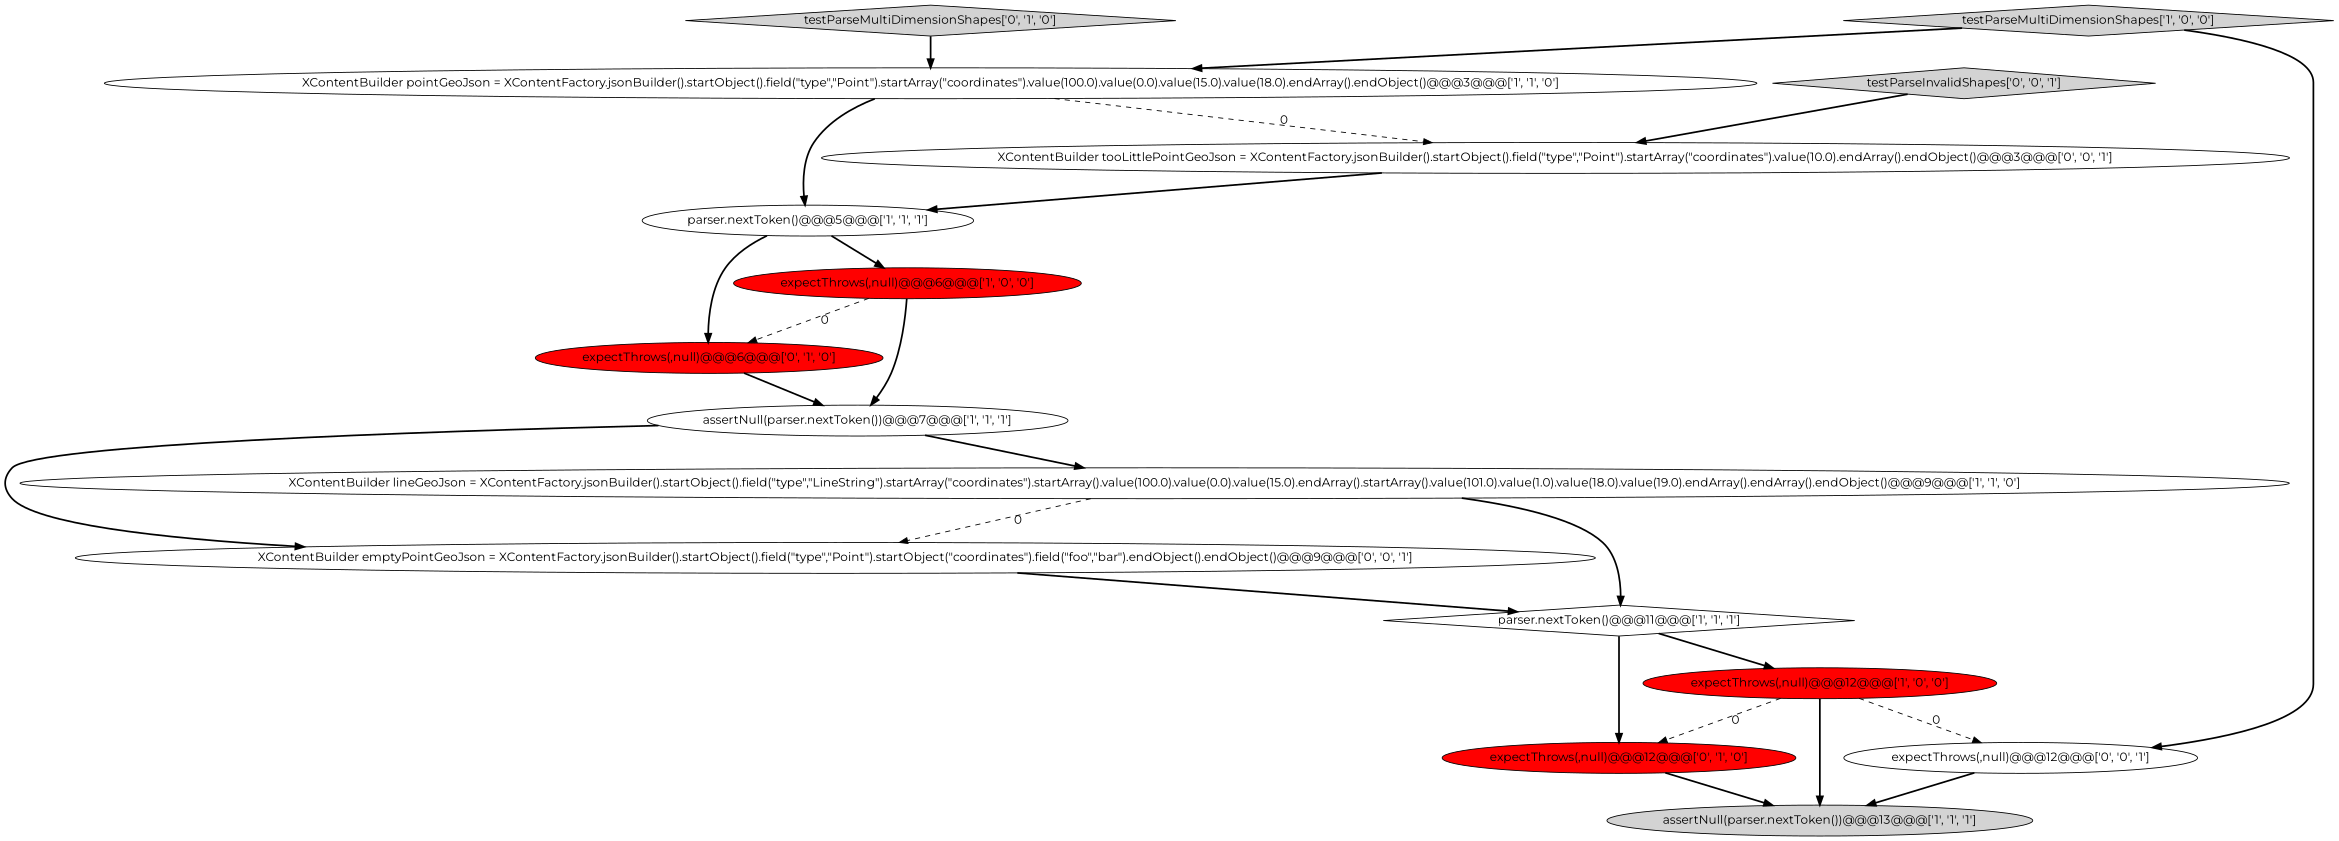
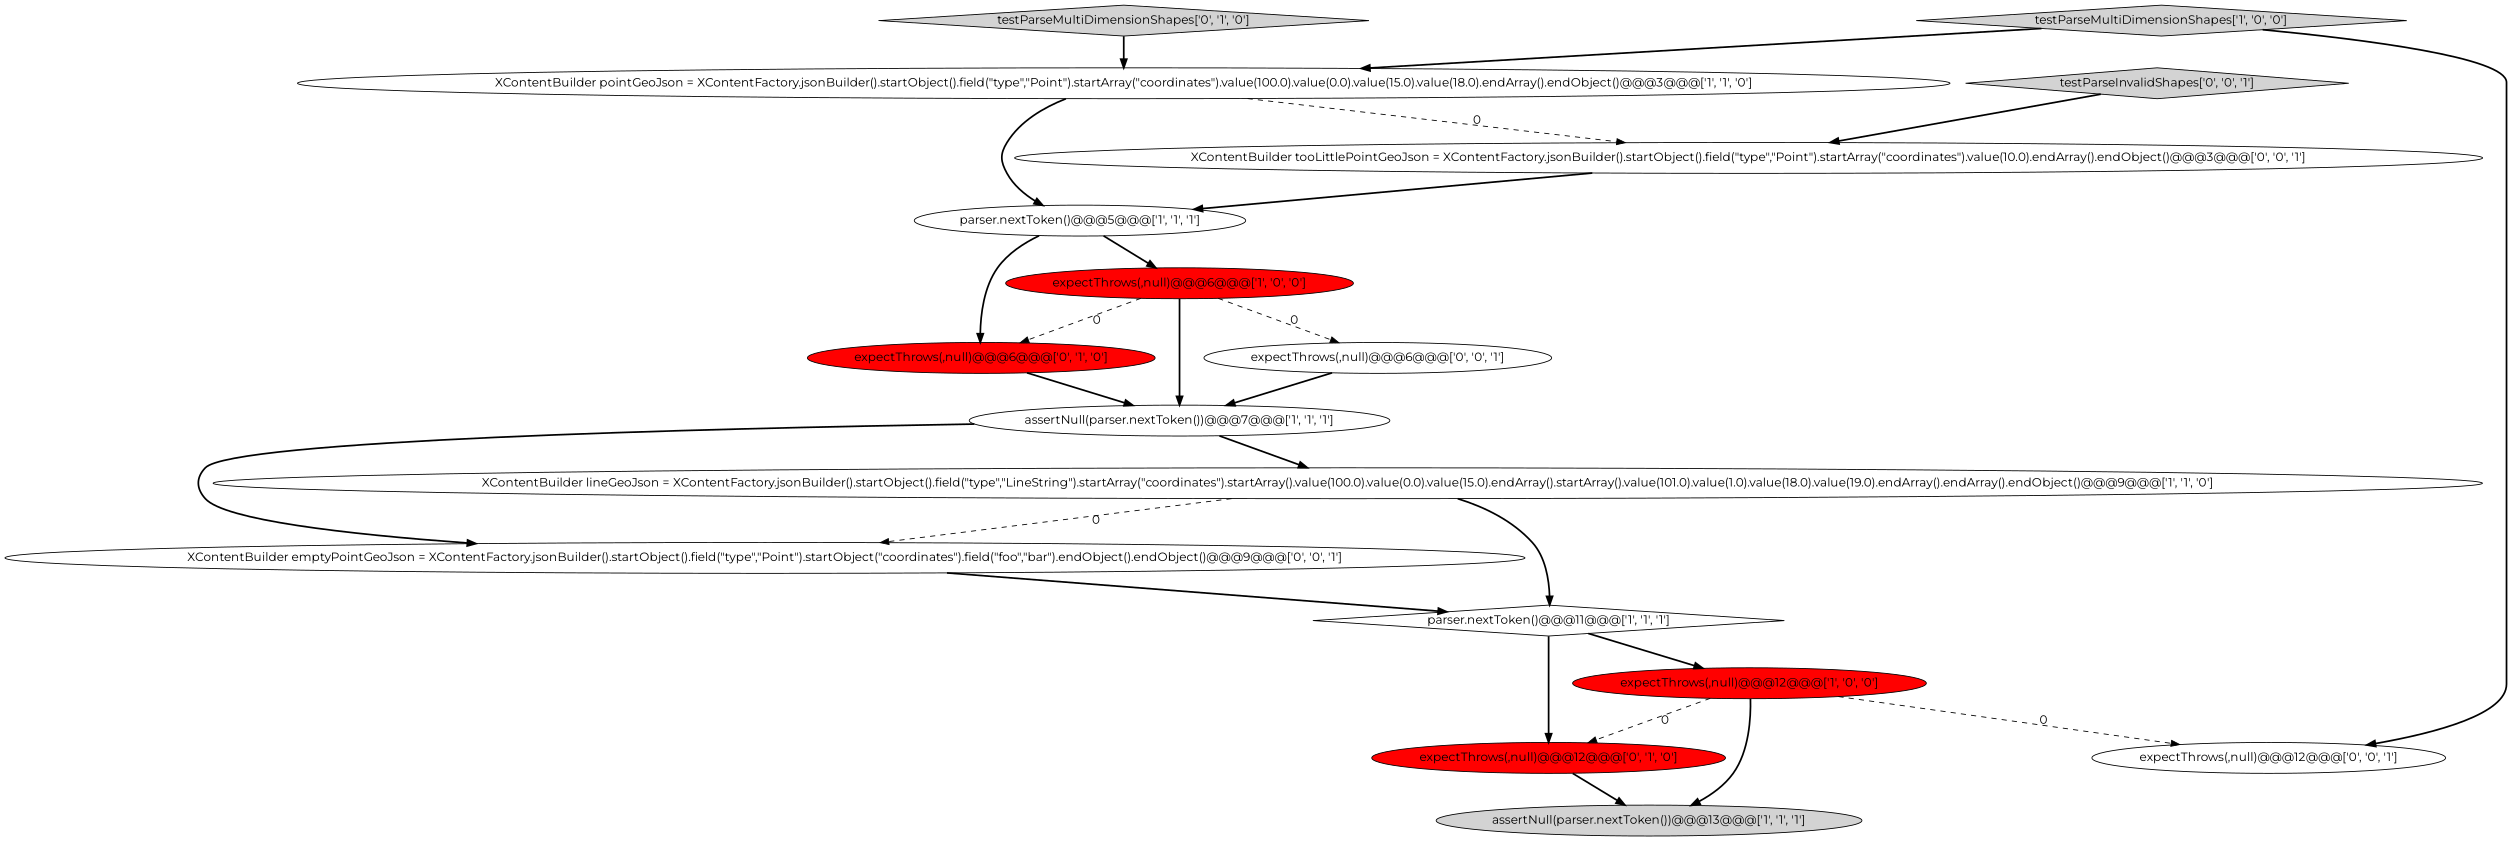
node "expectThrows(,null)@@@6@@@['0', '0', '1']": added
edge "expectThrows(,null)@@@12@@@['0', '0', '1']" -> "assertNull(parser.nextToken())@@@13@@@['1', '1', '1']": removed
